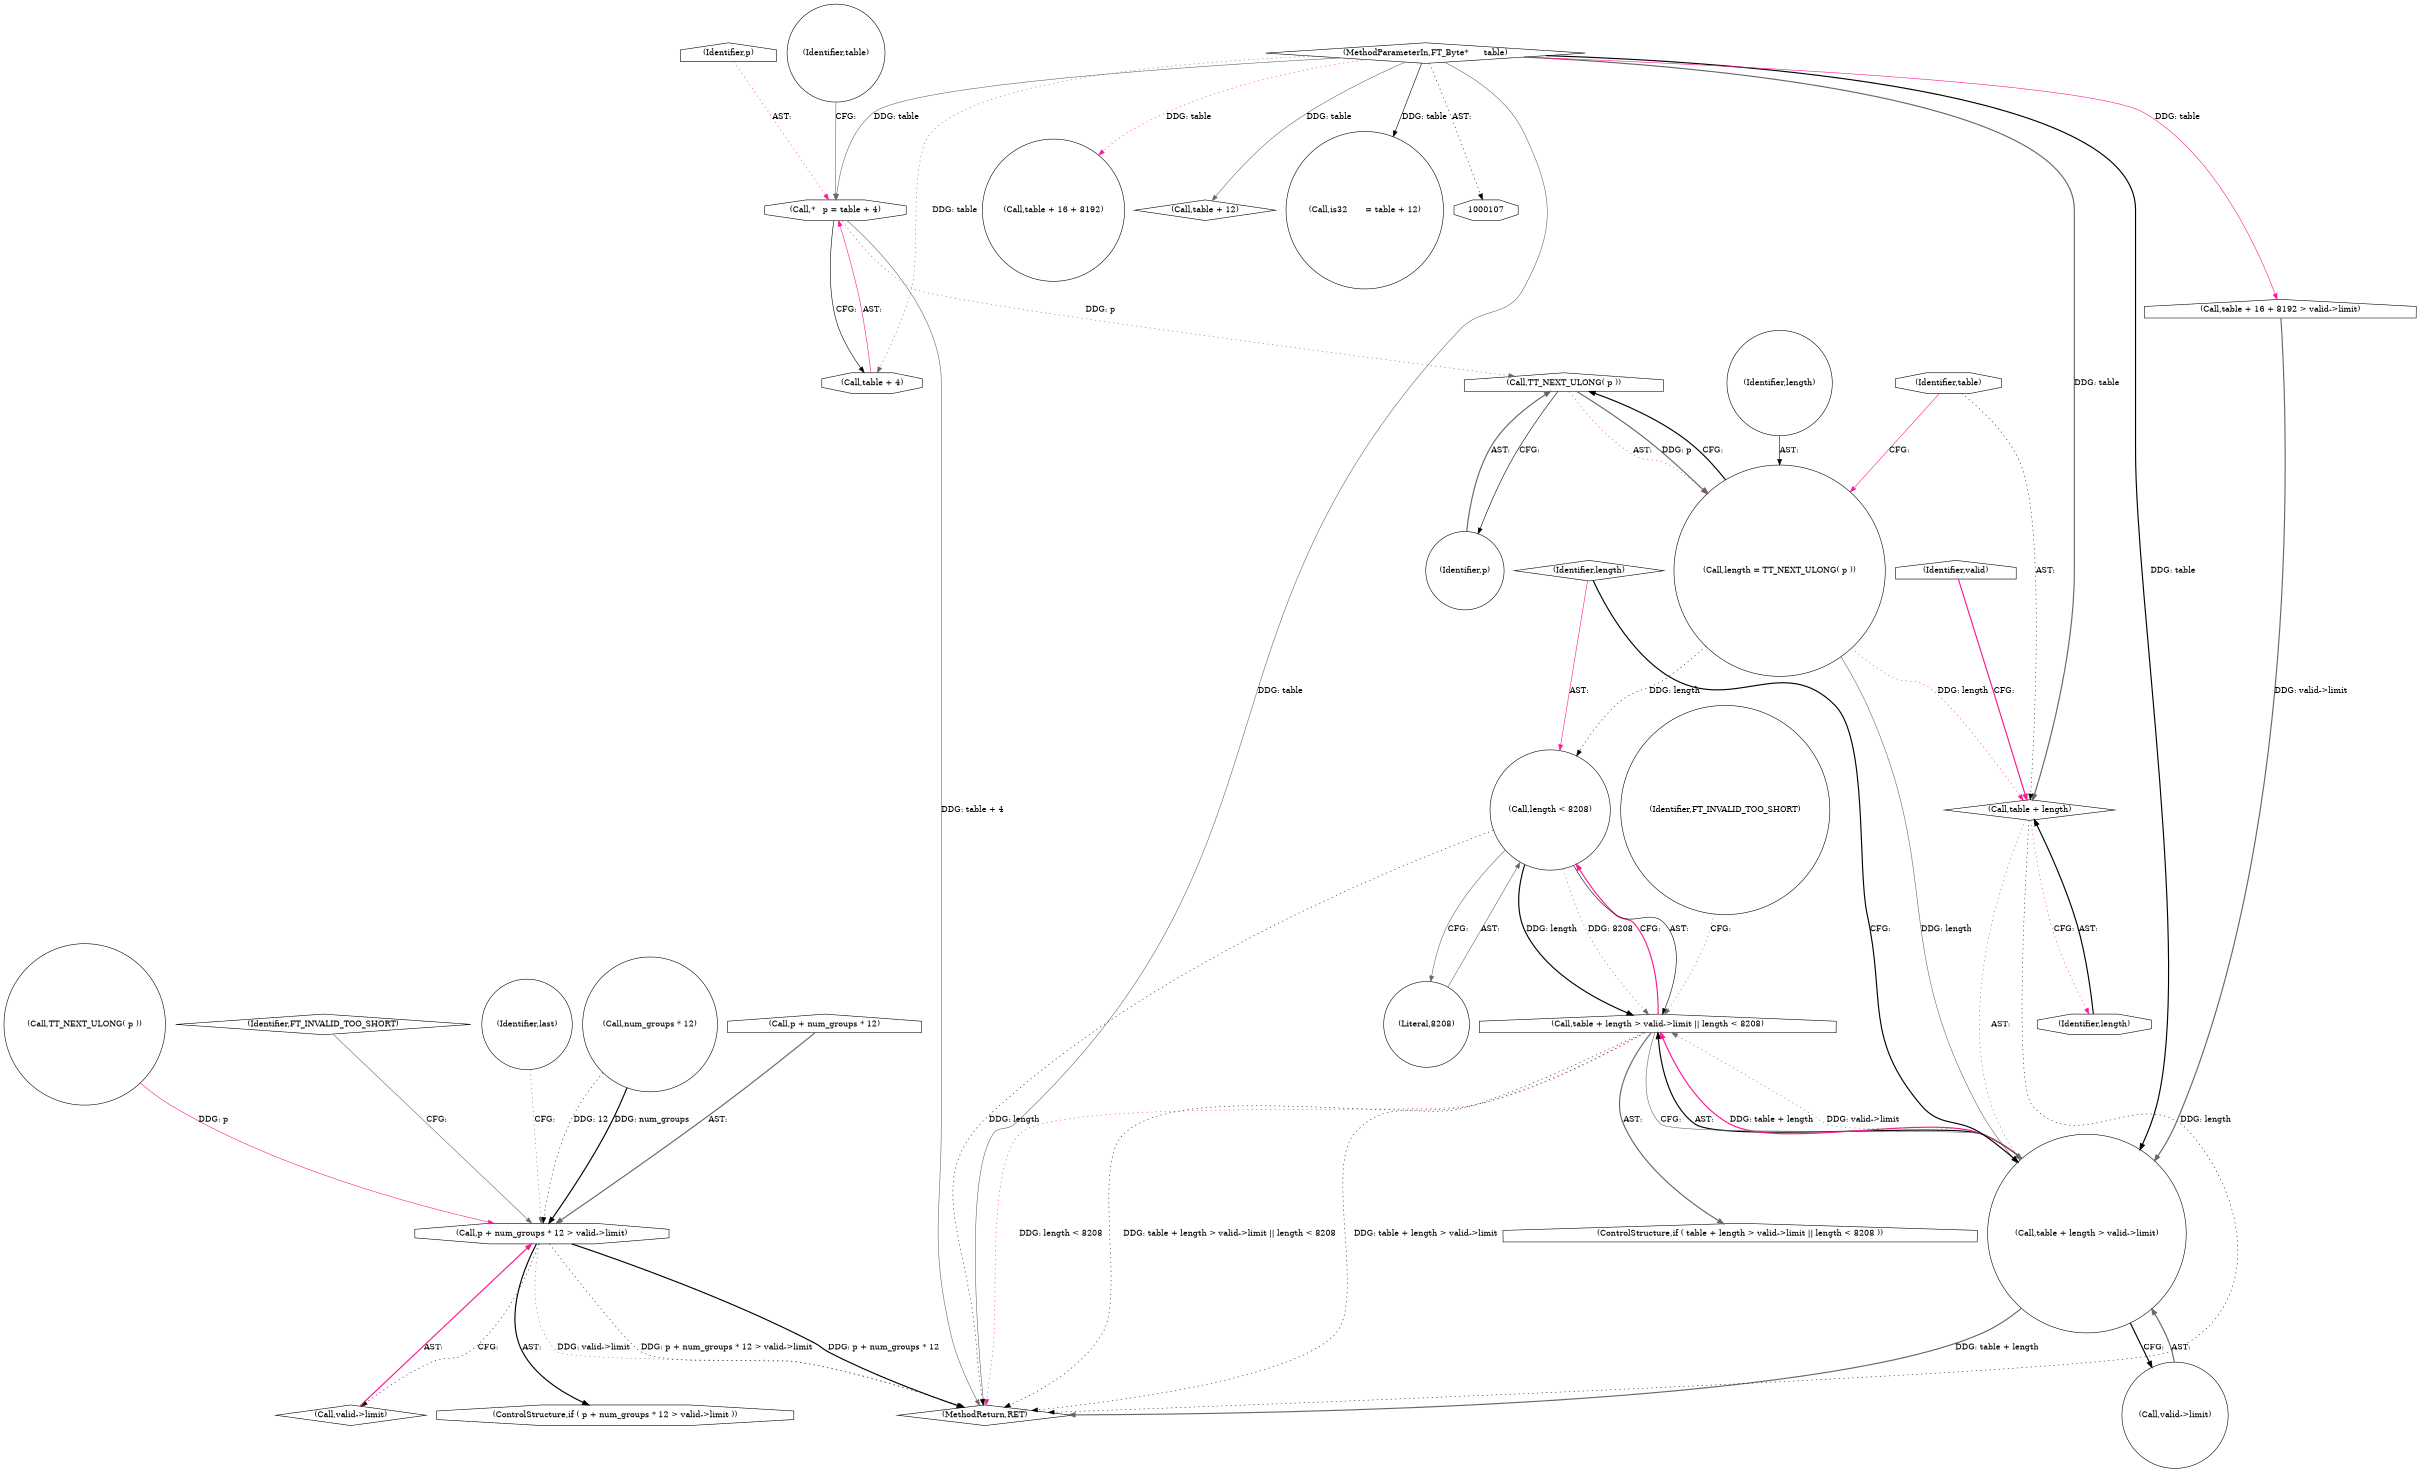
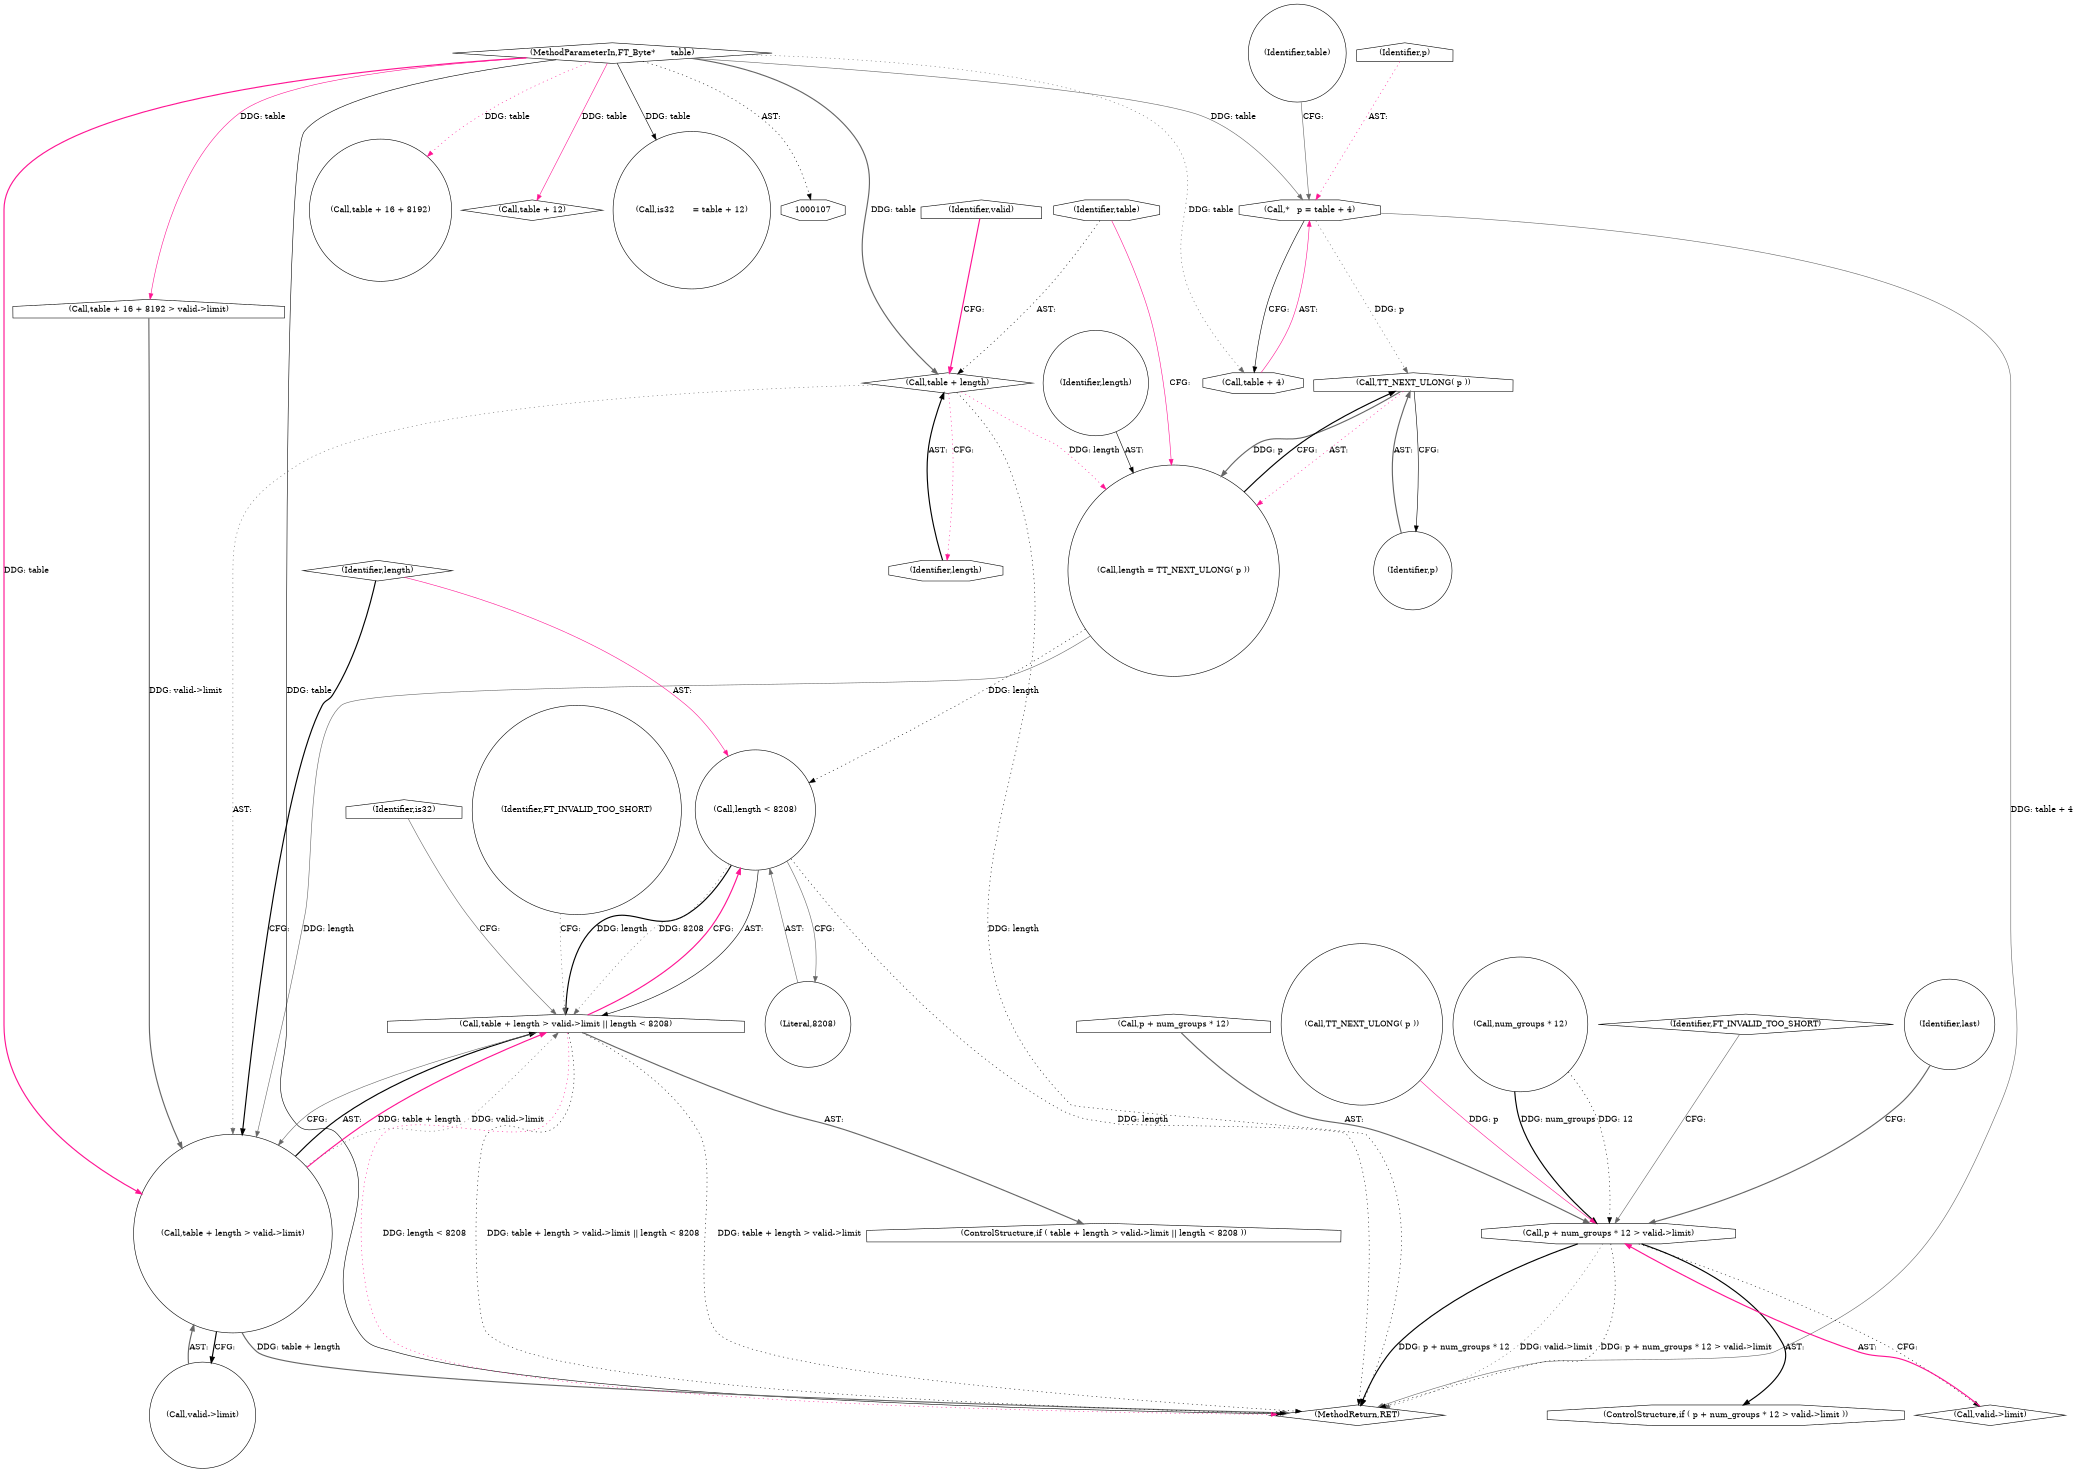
edge "(MethodParameterIn,FT_Byte*      table)" -> "(Call,table + 12)": color gray40 -> deeppink
edge "(MethodParameterIn,FT_Byte*      table)" -> "(Call,table + length > valid->limit)": color black -> deeppink
edge "(MethodParameterIn,FT_Byte*      table)" -> "(MethodReturn,RET)": color gray40 -> black
edge "(Call,length = TT_NEXT_ULONG( p ))" -> "(Call,table + length)": reversed
node "(Identifier,is32)": added
edge "(Identifier,last)" -> "(Call,p + num_groups * 12 > valid->limit)": style dotted -> bold
